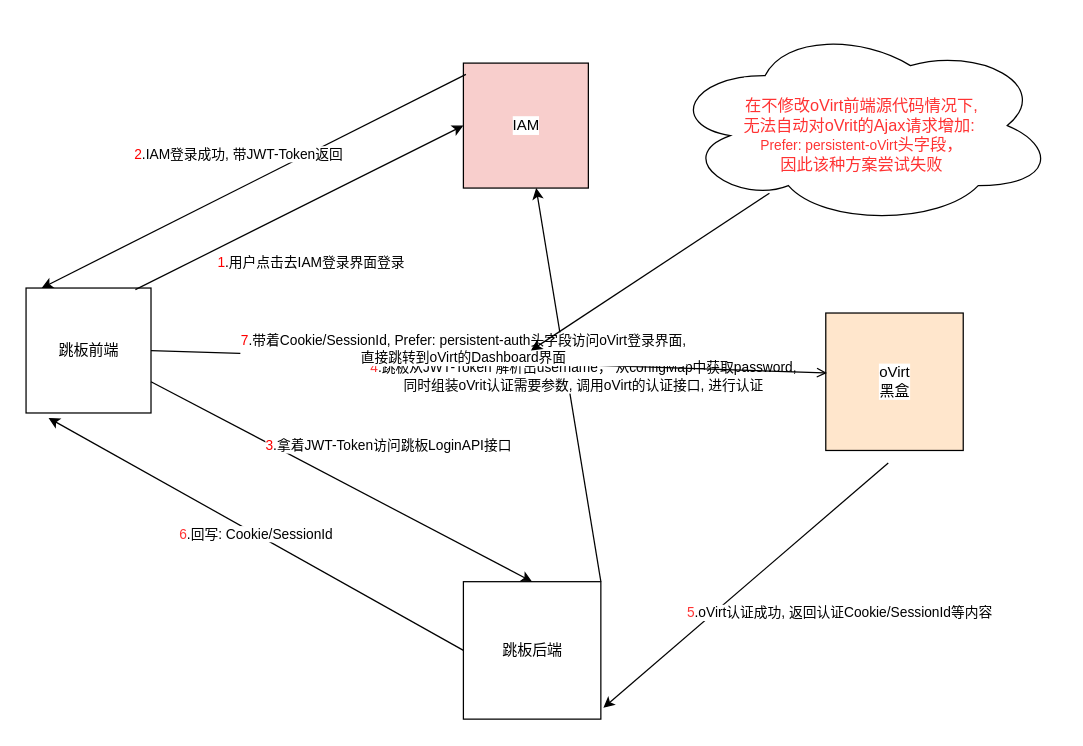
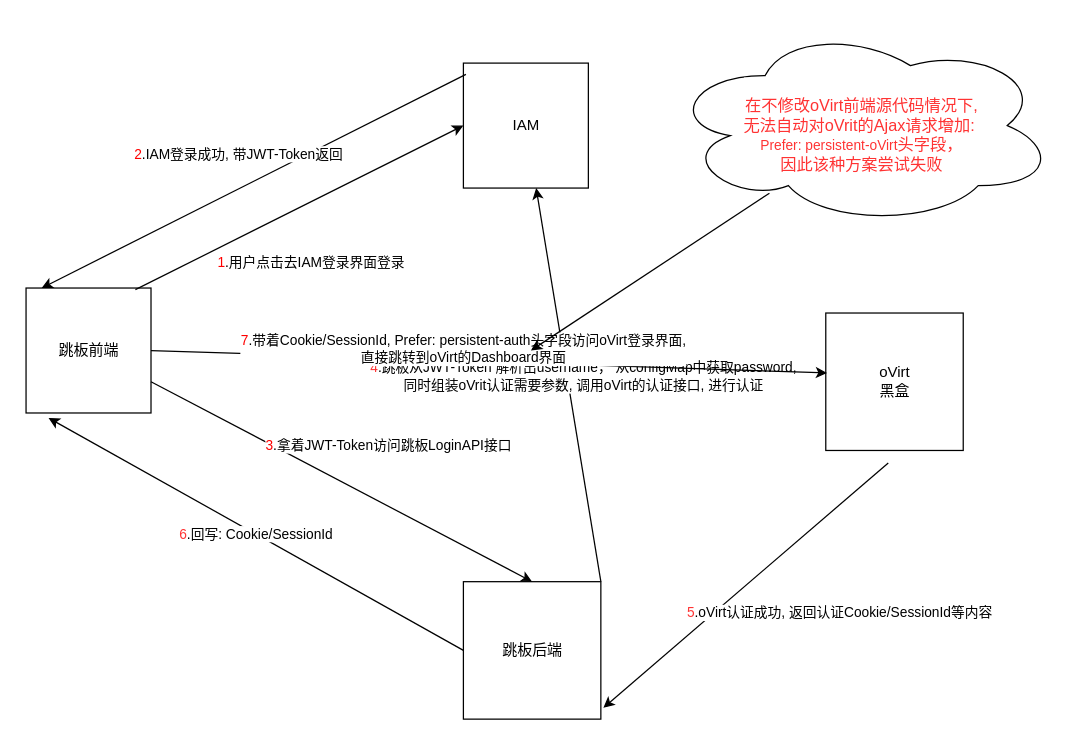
node "IAM": fillcolor #f8cecc -> #ffffff
edge "跳板前端" -> "oVirt 黑盒": arrowhead open -> classic
node "oVirt 黑盒": fillcolor #ffe6cc -> #ffffff
